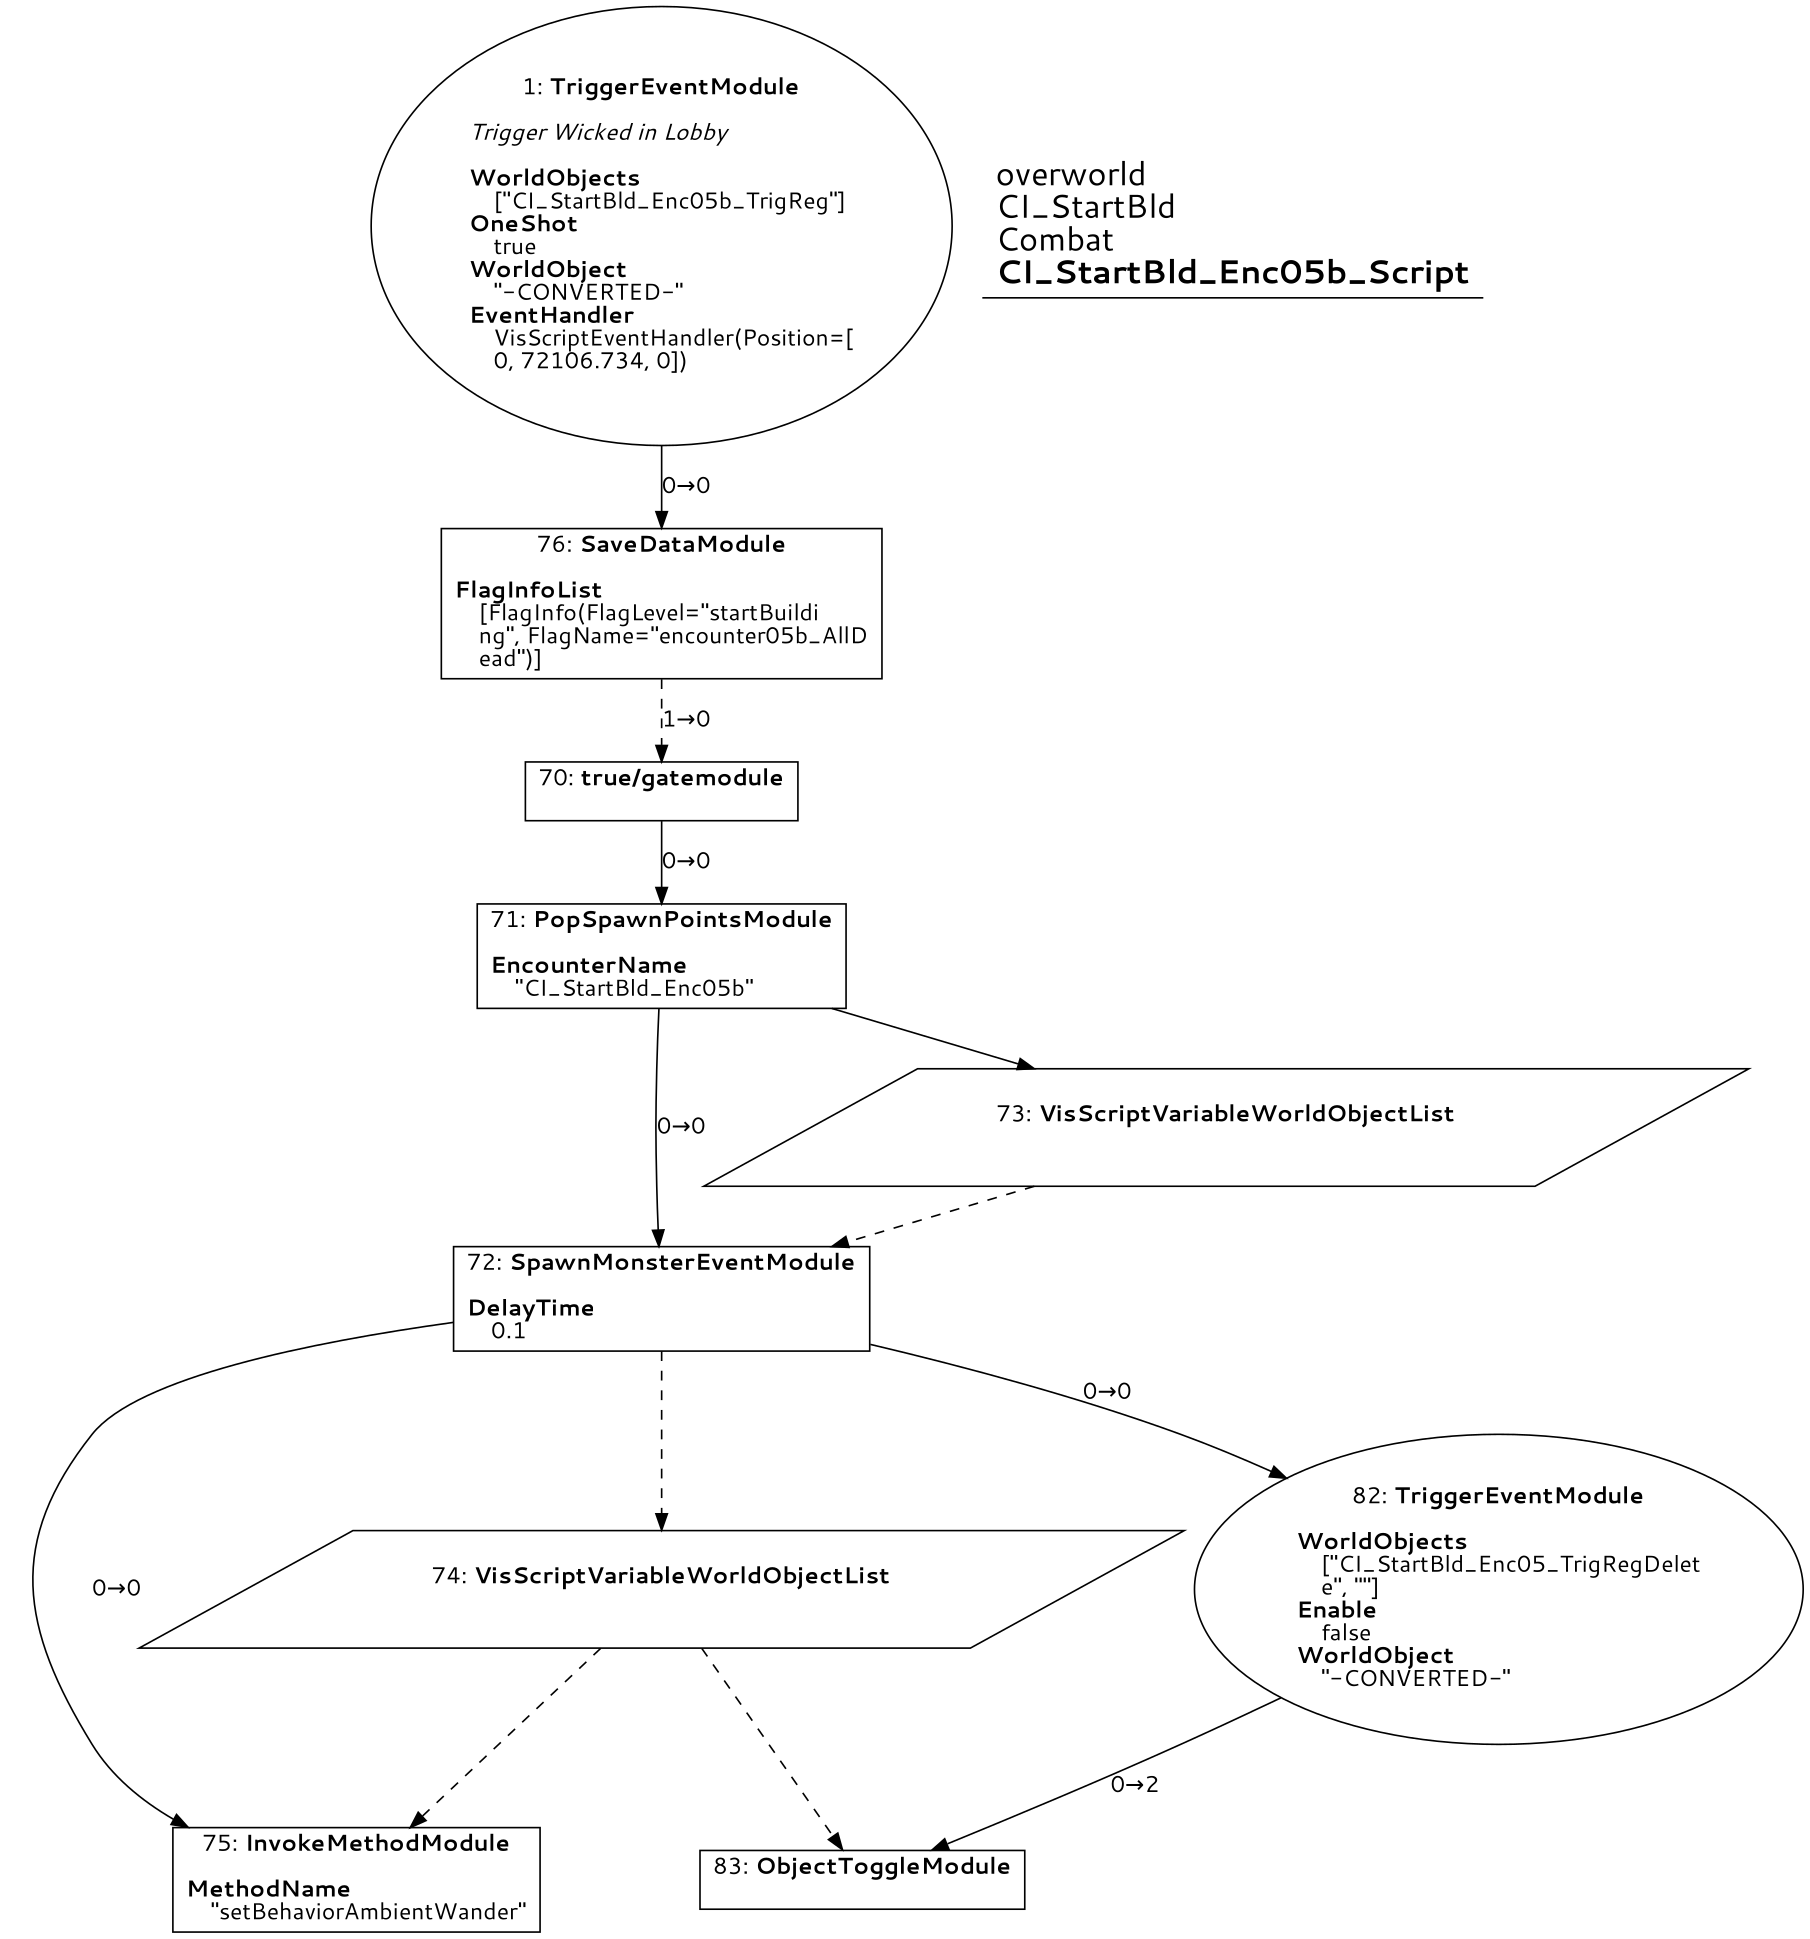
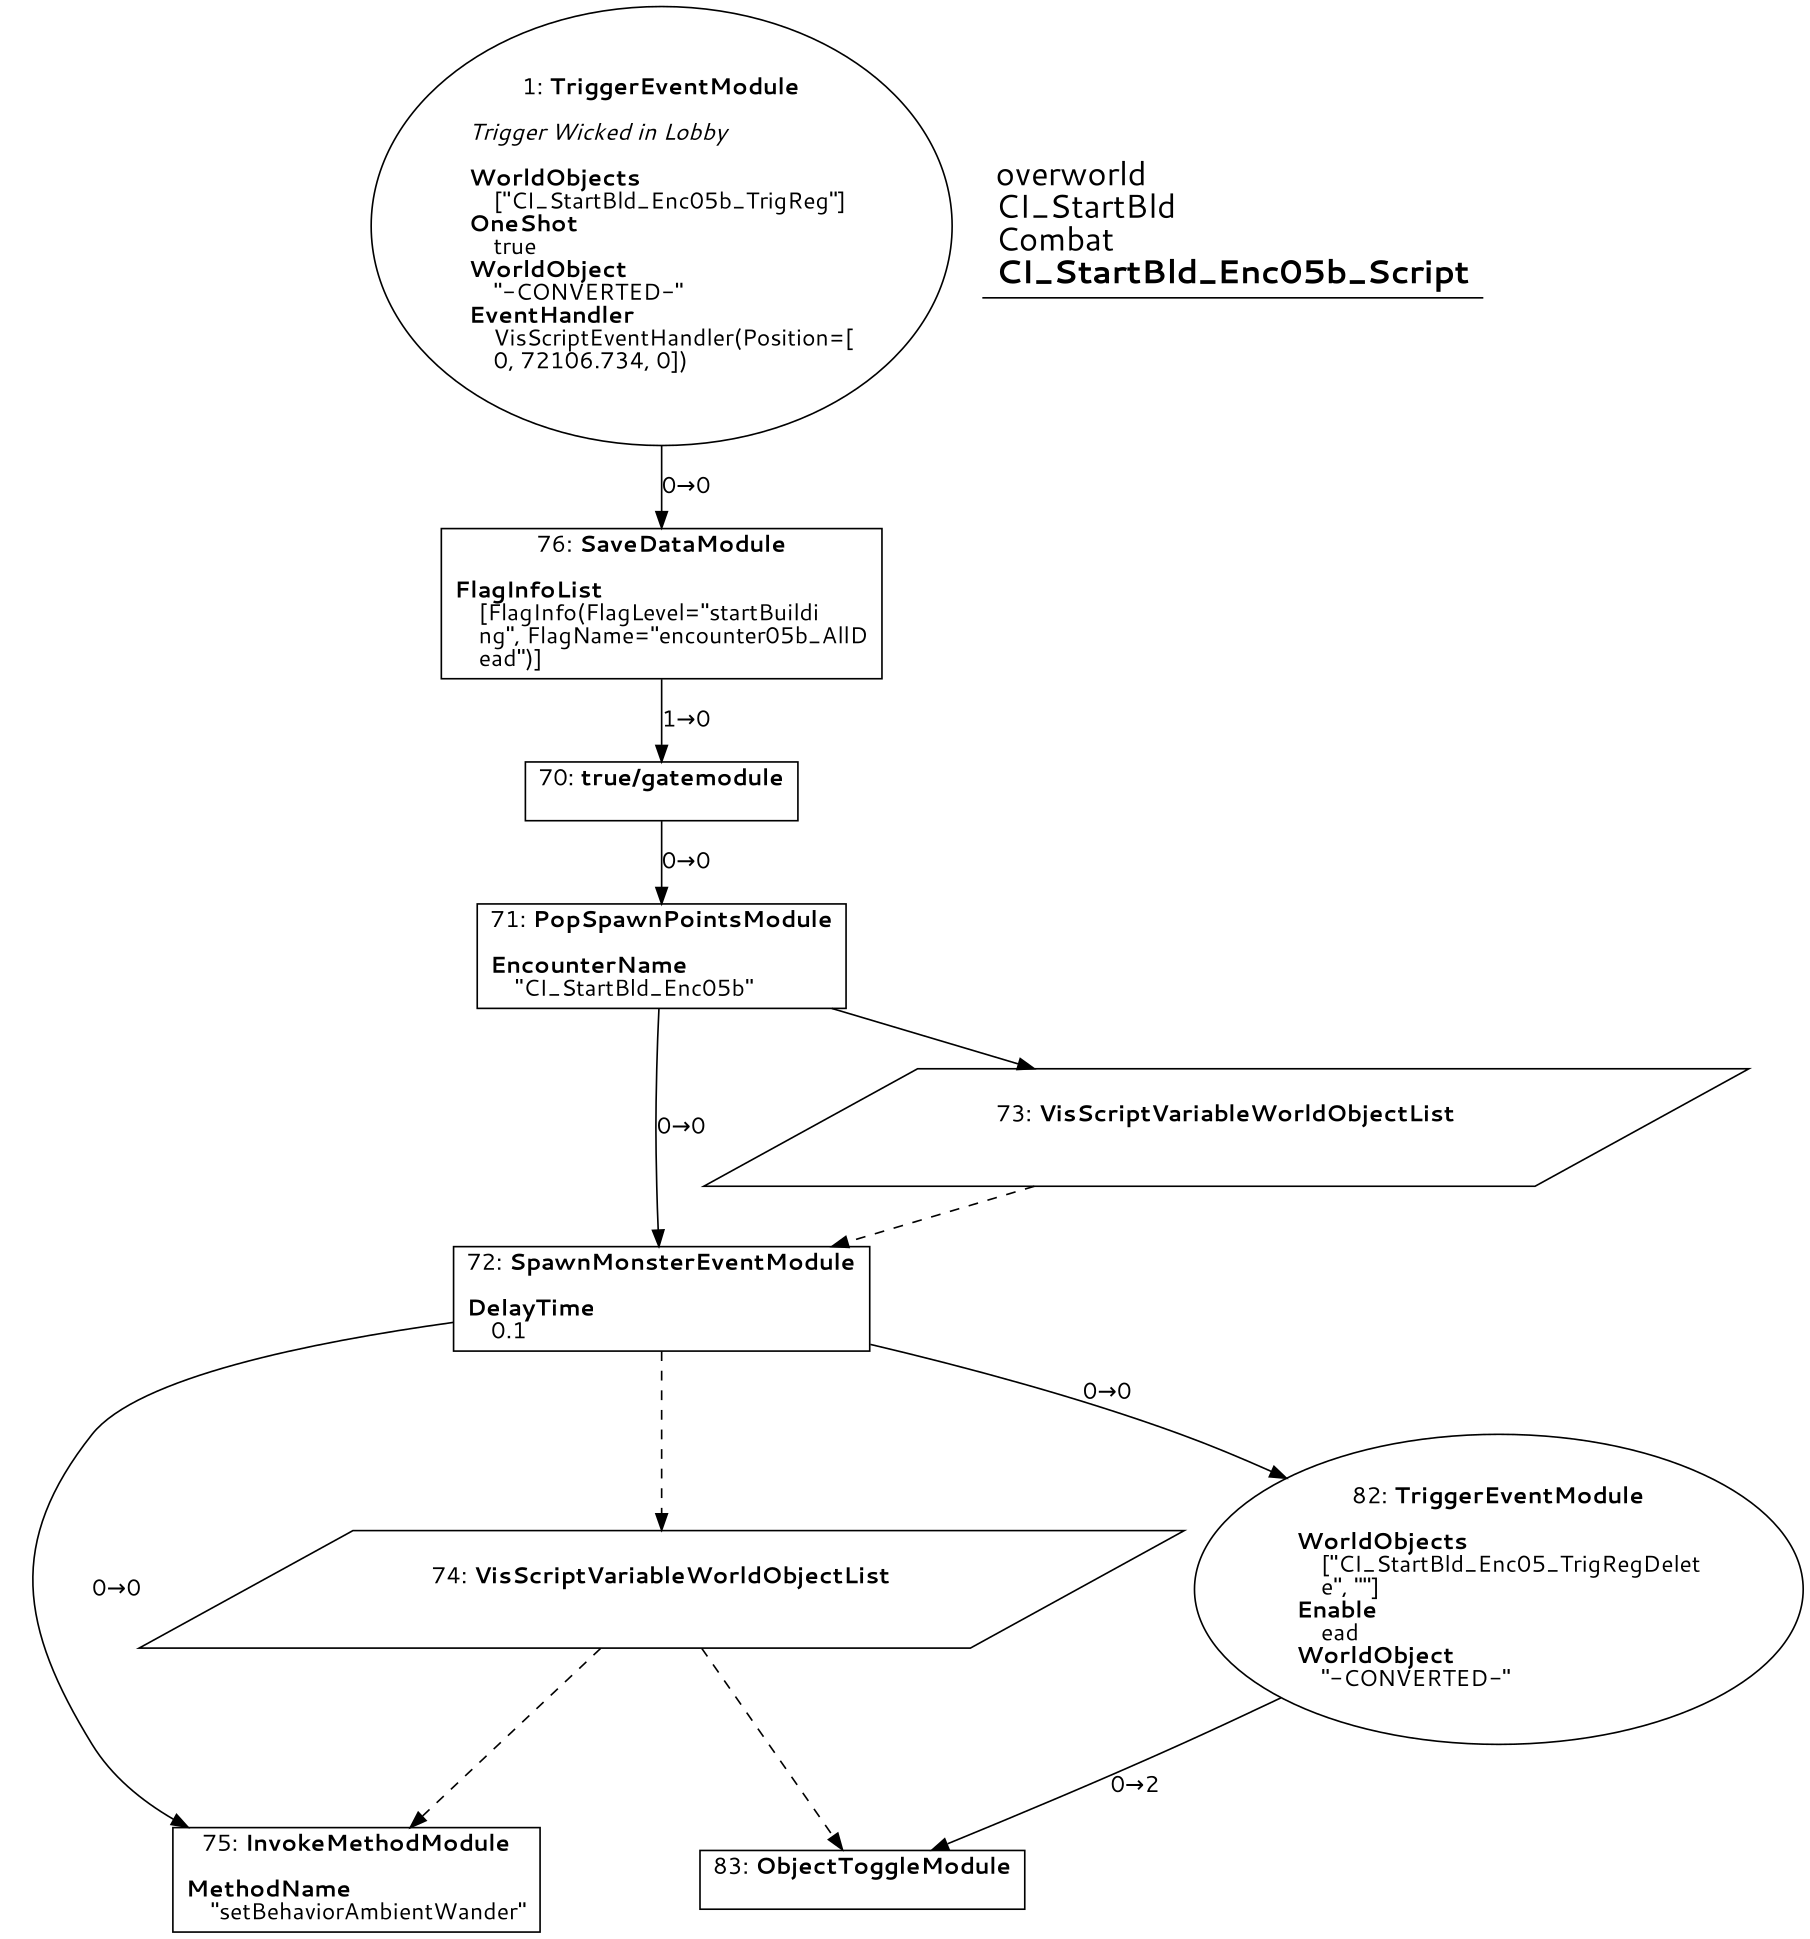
edge "76:" -> "70:": style dashed -> solid
node "82:": text "false" -> "ead"
